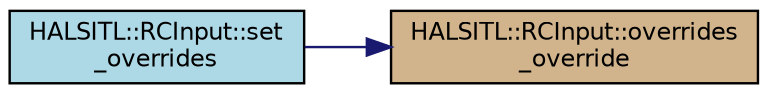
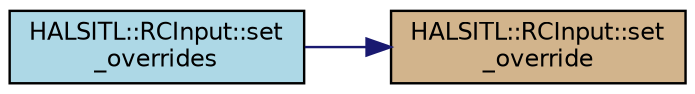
node "HALSITL::RCInput::overrides _override": label "HALSITL::RCInput::overrides _override" -> "HALSITL::RCInput::set _override"
